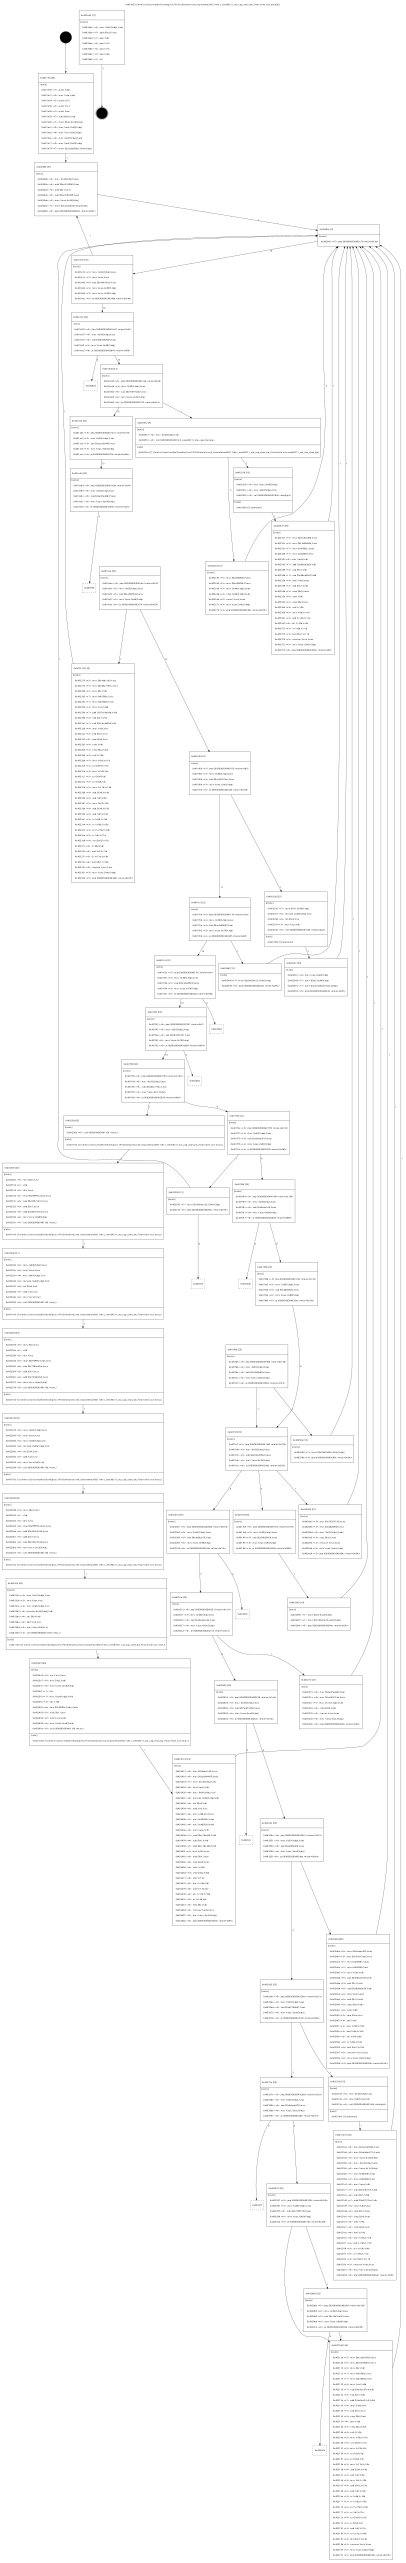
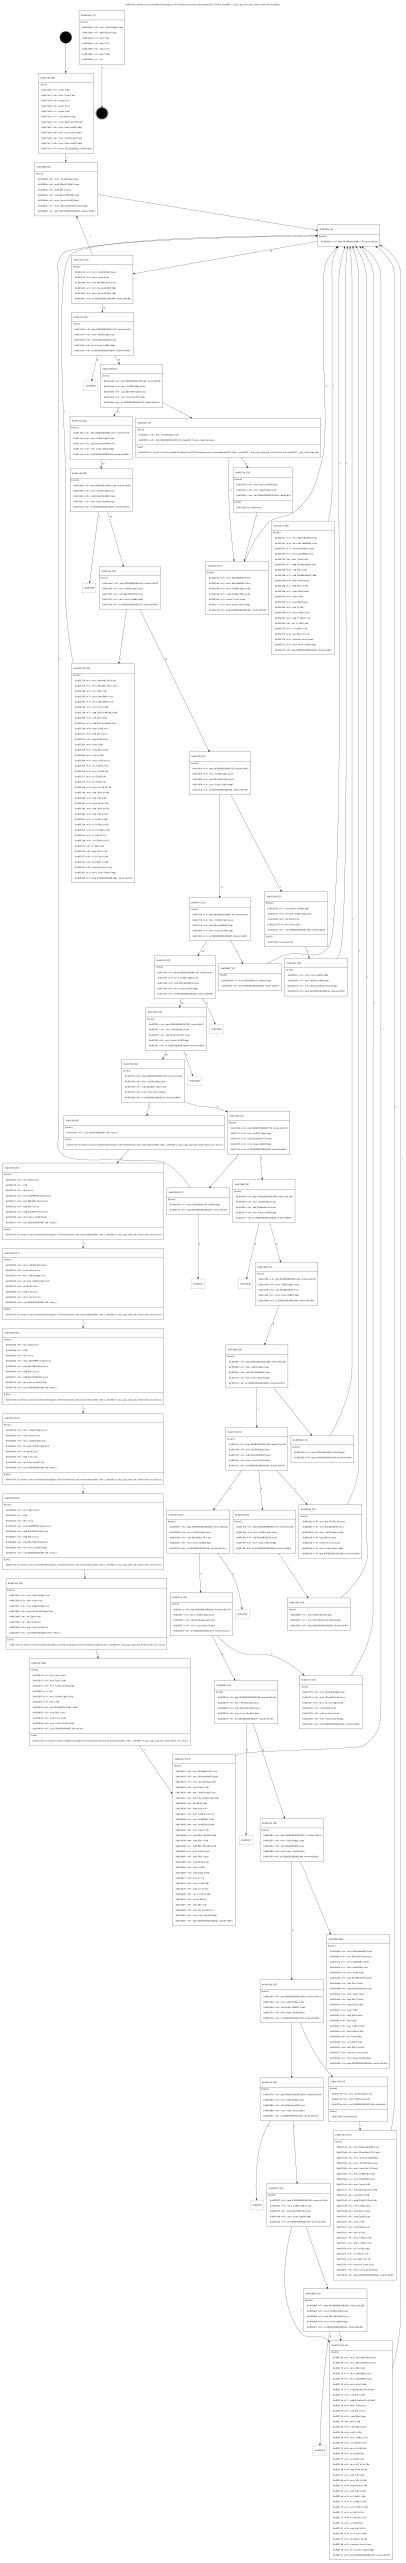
edge "0x40251b [12]" -> "0x402527 [93]": now "0x40251b [12]" -> "0x40225e [27]"
edge "0x401ed4 [22]" -> "0x401eea [22]": added, label "13"
edge "0x4024ba [88]" -> "0x40284c [5]": removed, label "1"
edge "0x401f9d [25]" -> "0x401fcf [25]": now "0x401f9d [25]" -> "0x401fb6 [25]"
